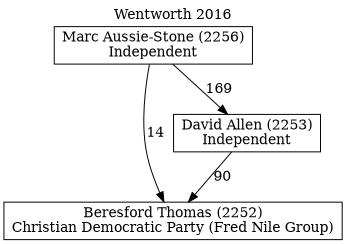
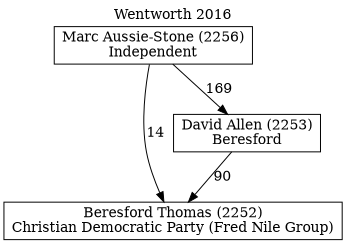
node "David Allen (2253) Independent": label "David Allen (2253) Independent" -> "David Allen (2253) Beresford"
